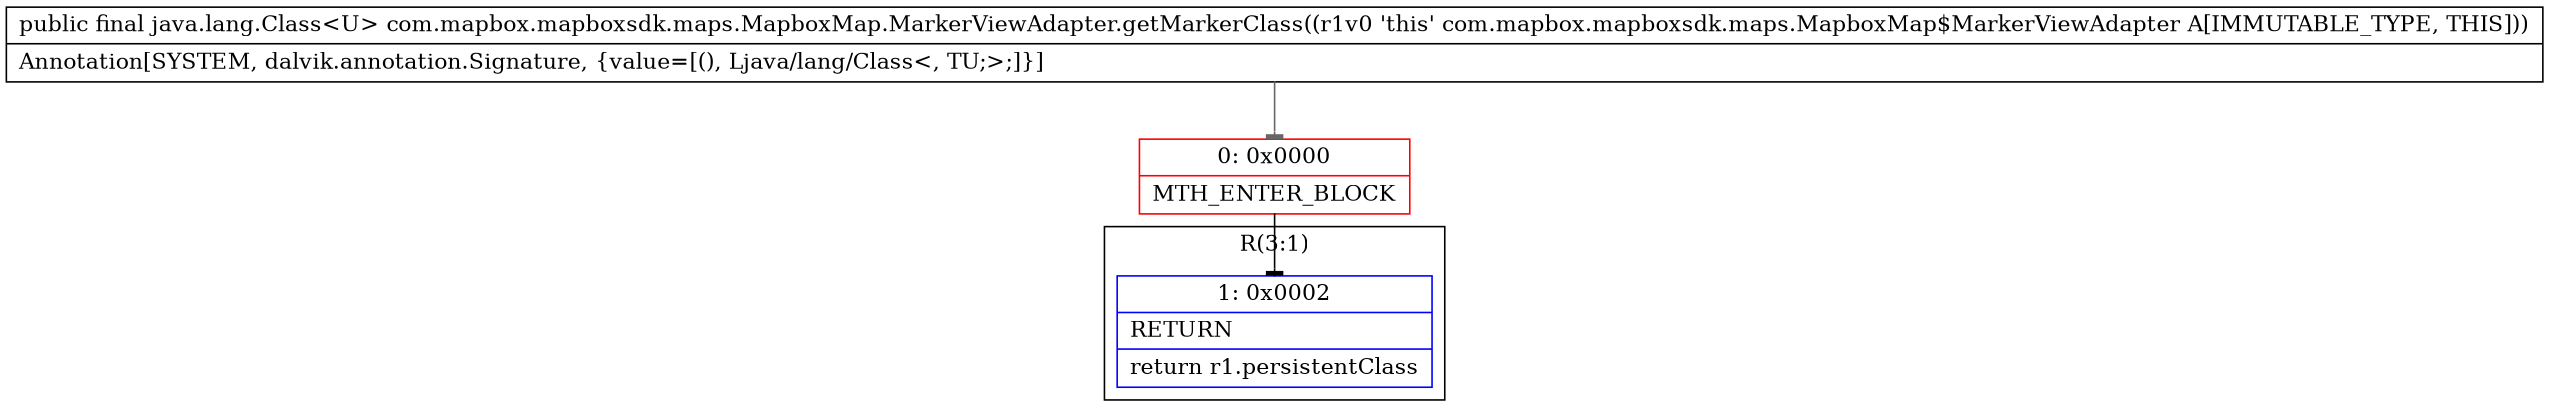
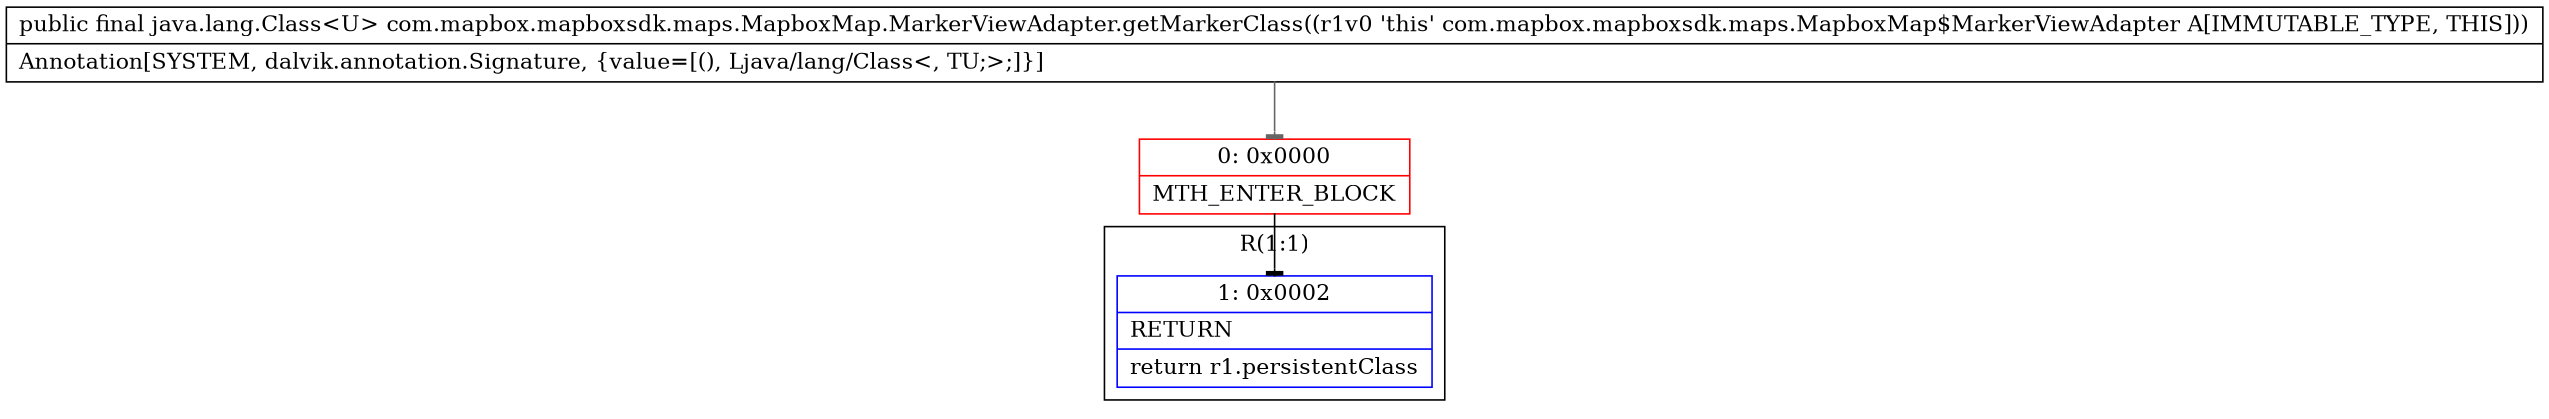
cluster "R(3:1)": label "R(3:1)" -> "R(1:1)"
